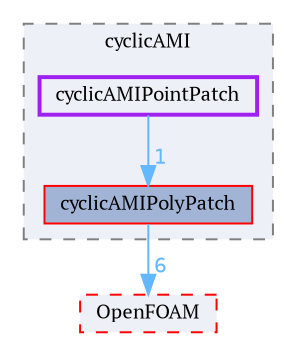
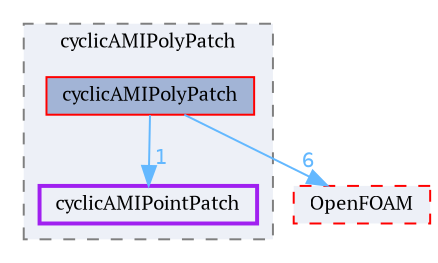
cluster "cyclicAMI": label "cyclicAMI" -> "cyclicAMIPolyPatch"
edge "cyclicAMIPointPatch" -> "cyclicAMIPolyPatch": reversed
